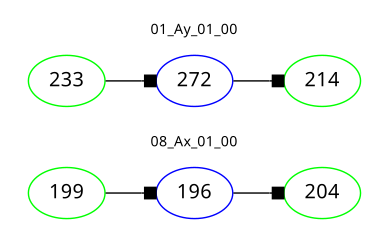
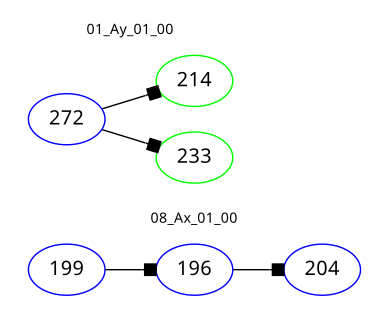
edge "233" -> "272": reversed
node "199": color green -> blue
node "204": color green -> blue
